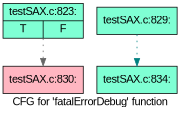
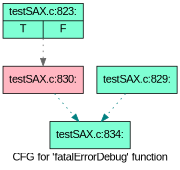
edge "testSAX.c:830:" -> "testSAX.c:834:": added
